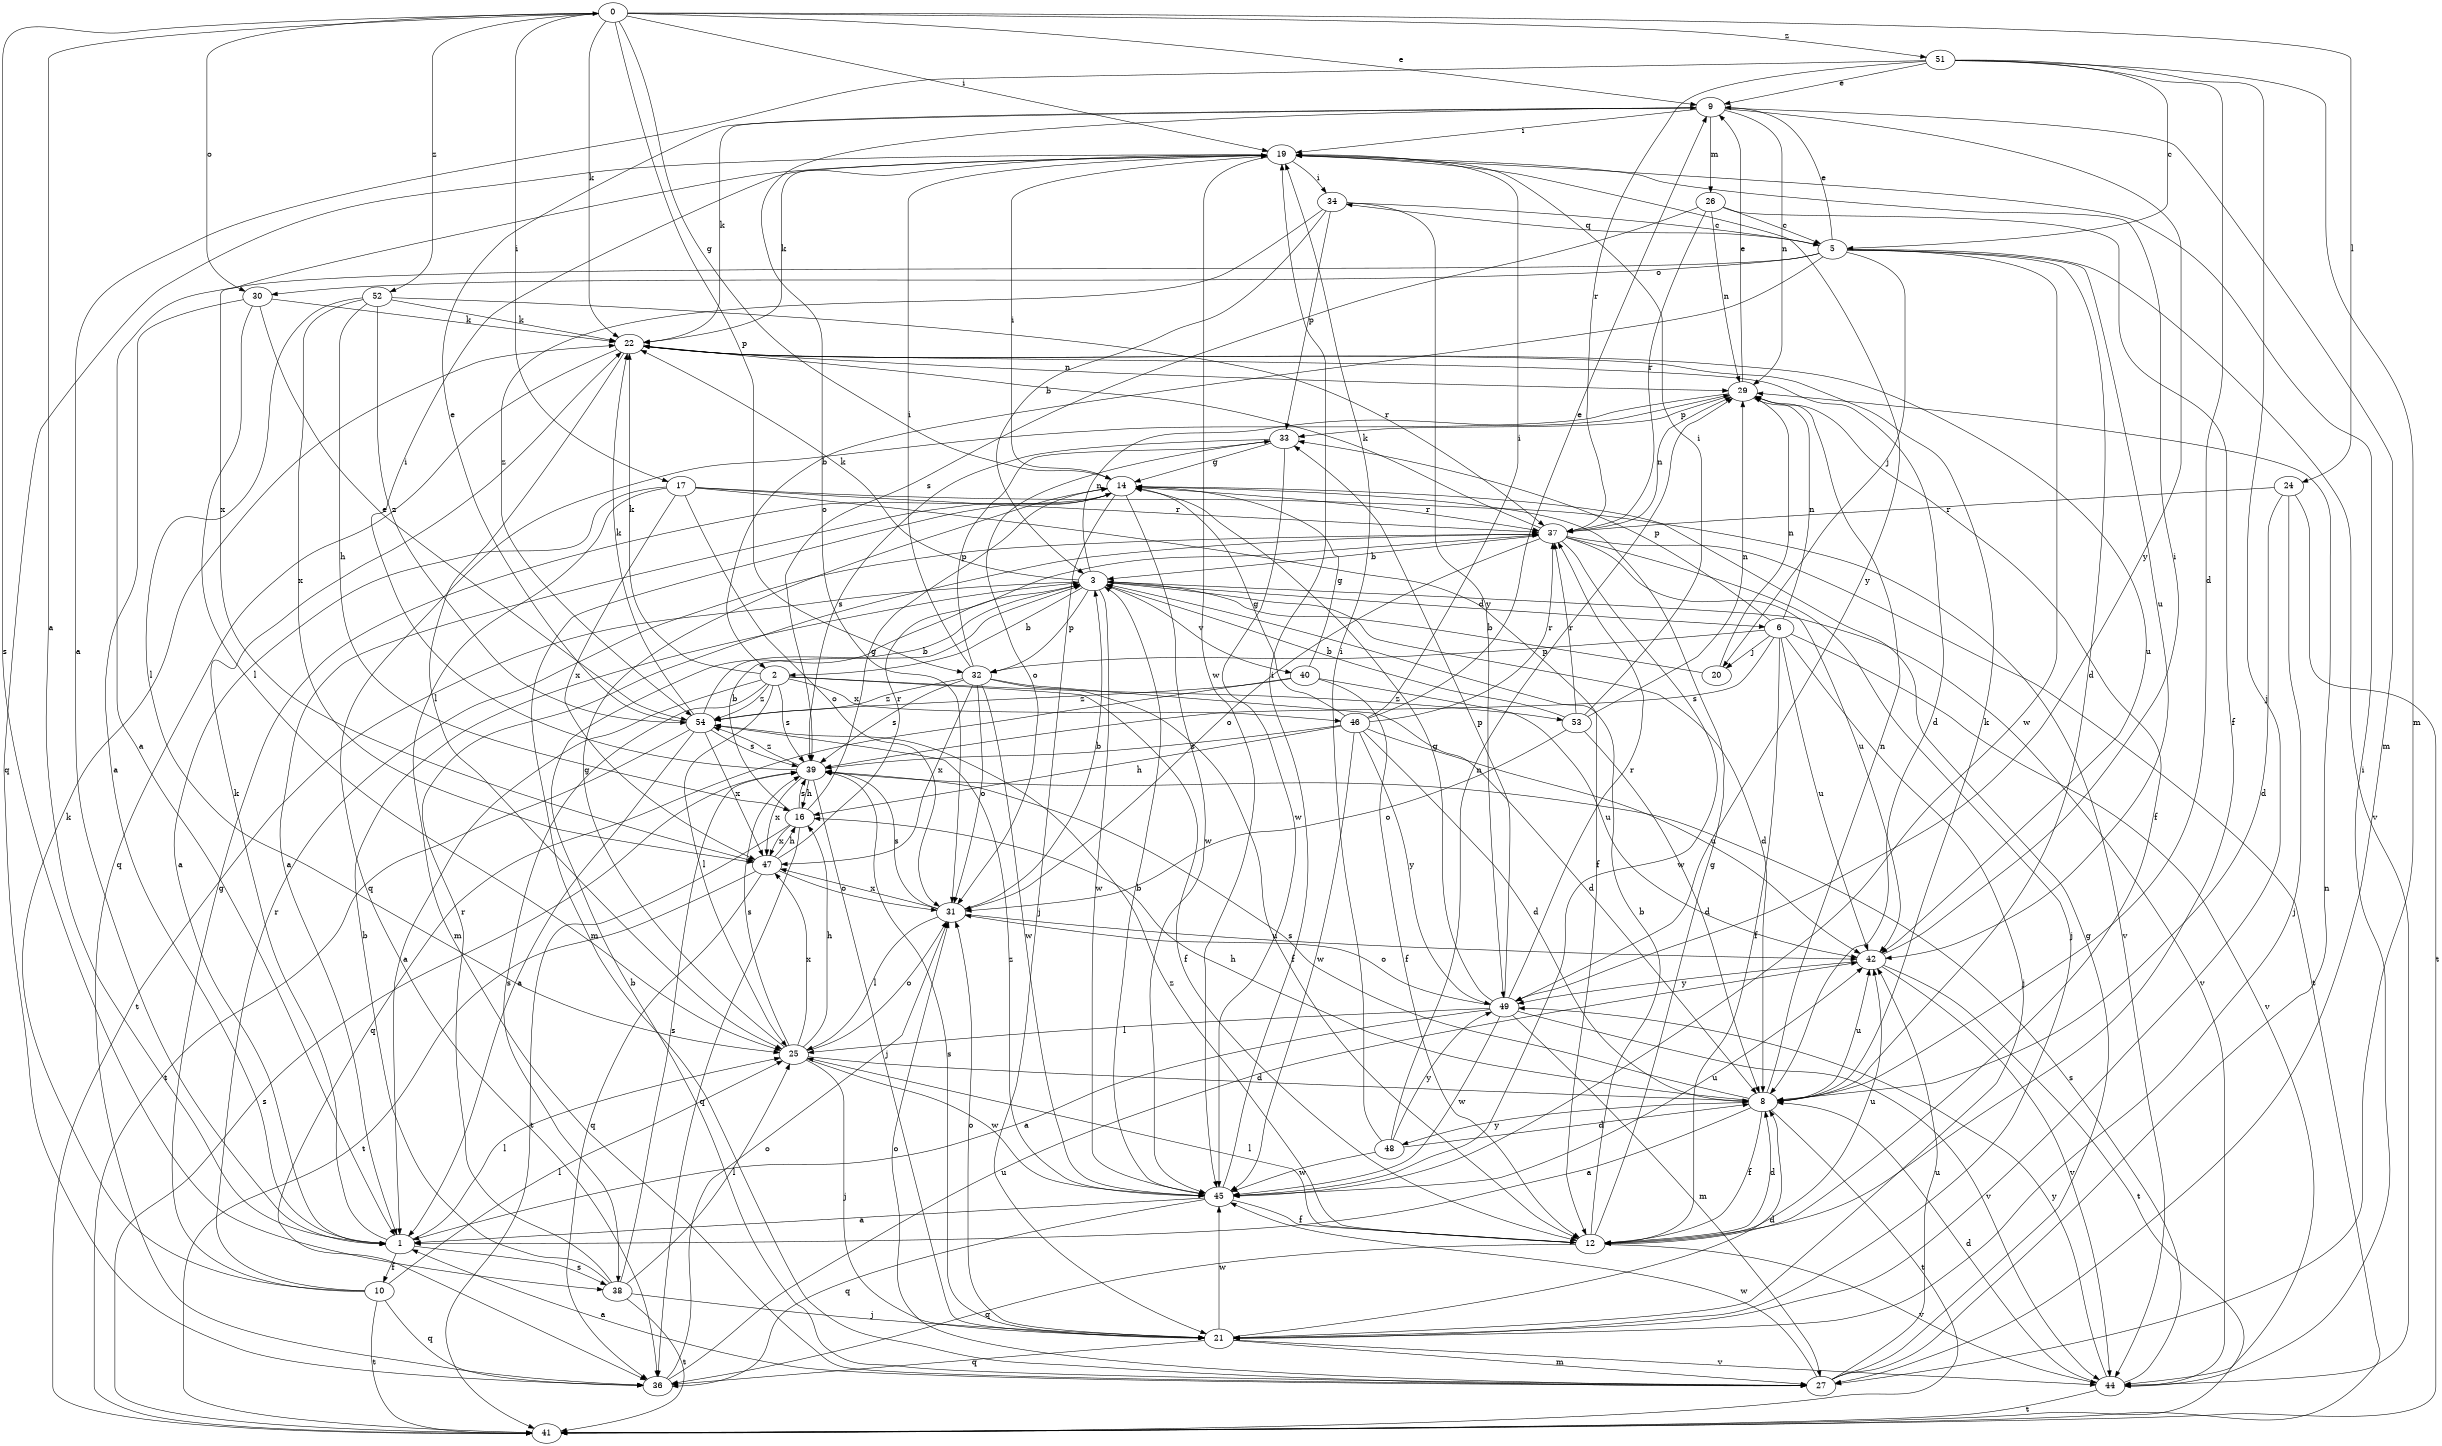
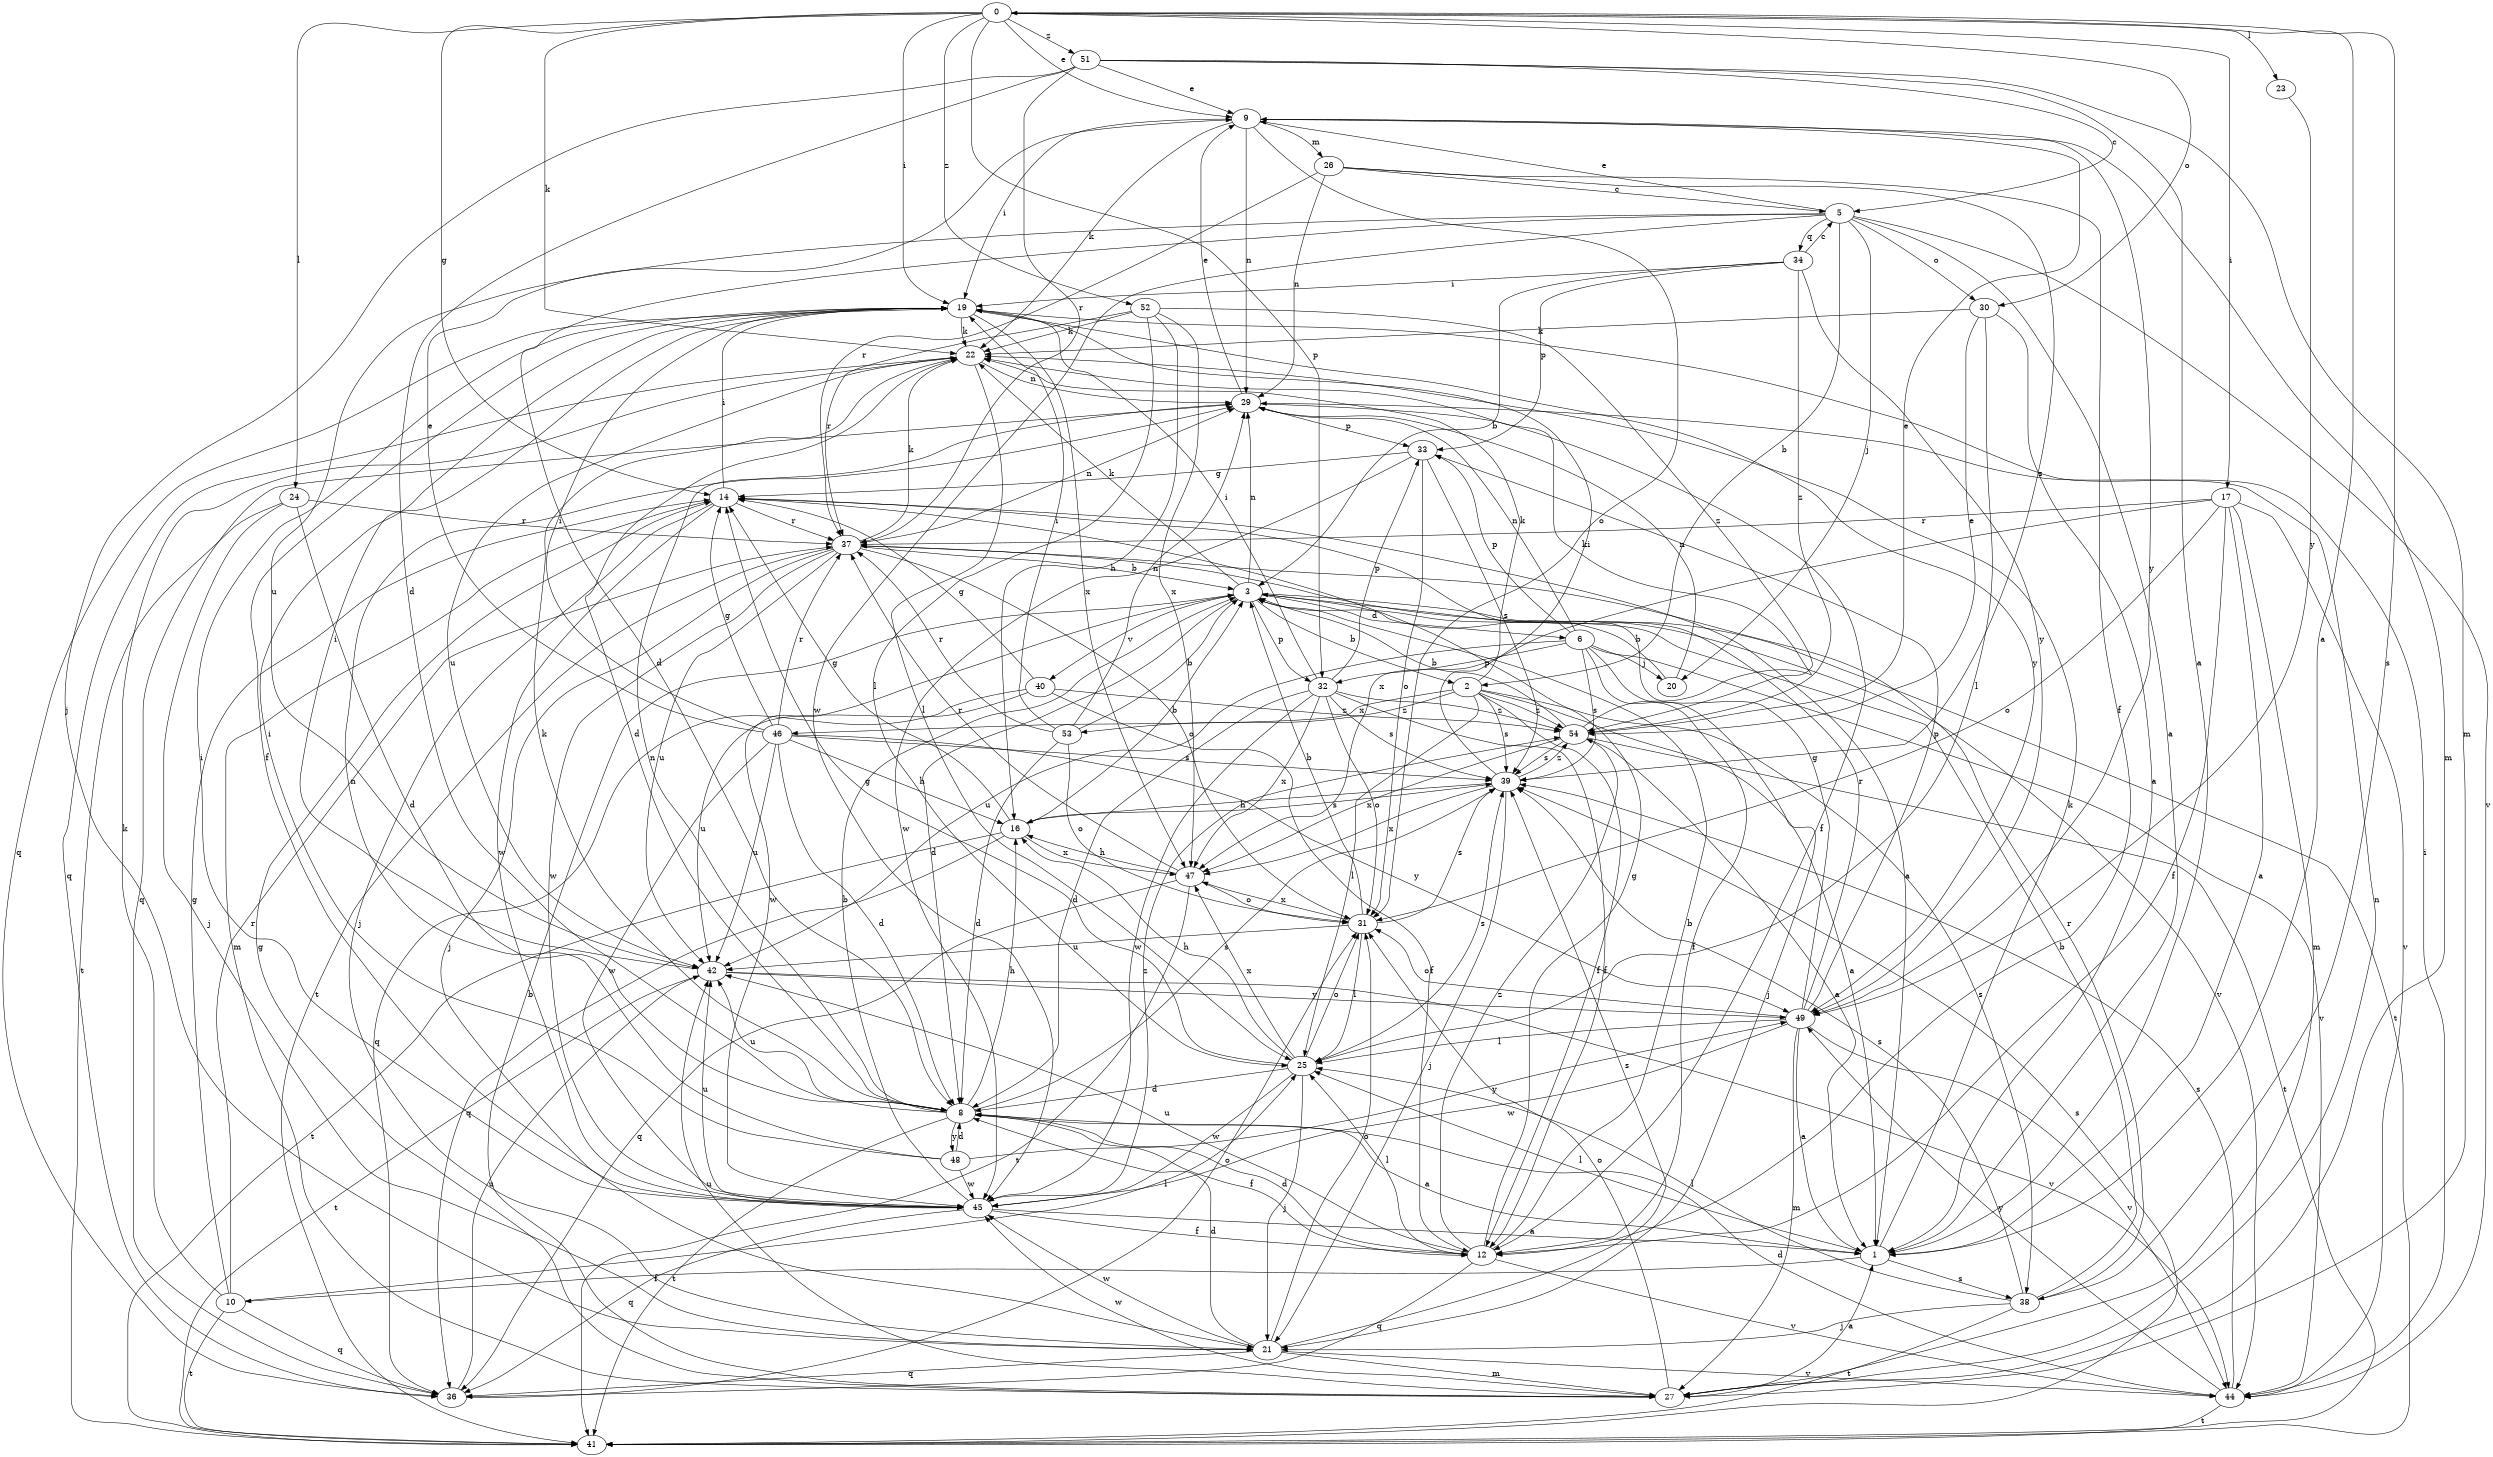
node "23": added
edge "19" -> "34": reversed
edge "19" -> "45": label "w" -> "f"
